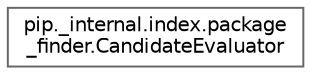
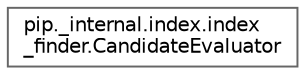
node "pip._internal.index.package _finder.CandidateEvaluator": label "pip._internal.index.package _finder.CandidateEvaluator" -> "pip._internal.index.index _finder.CandidateEvaluator"
